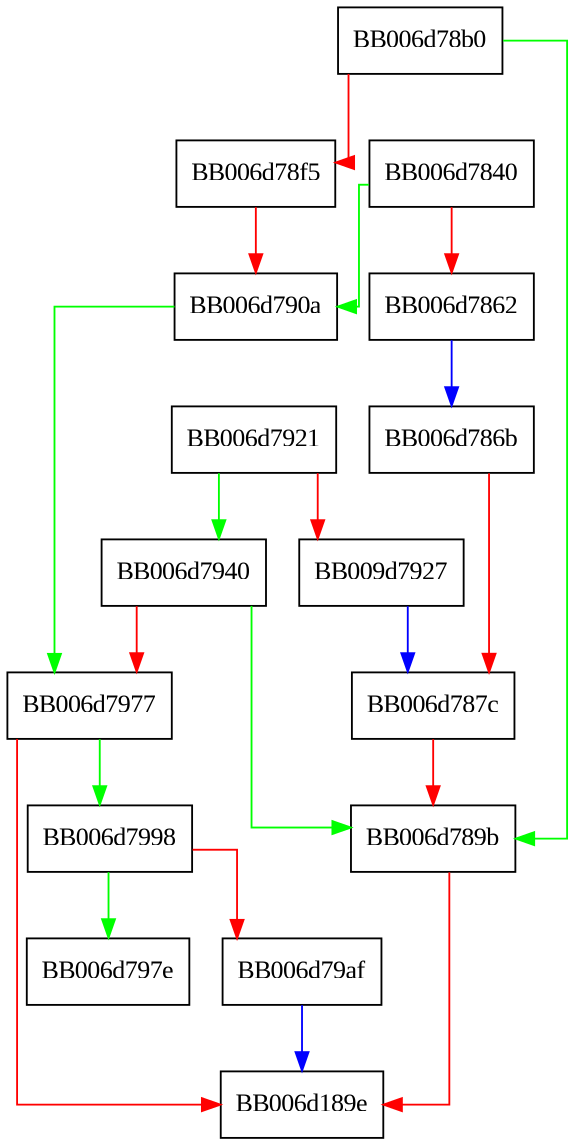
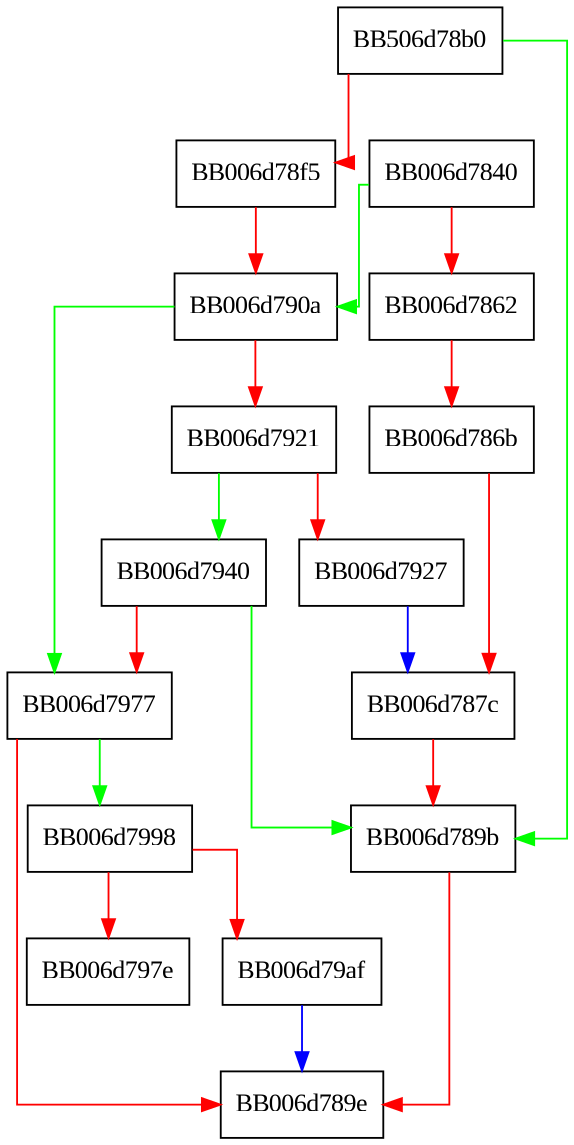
node "BB006d78b0": label "BB006d78b0" -> "BB506d78b0"
edge "BB006d790a" -> "BB006d7921": added
edge "BB006d7862" -> "BB006d786b": color blue -> red
node "BB009d7927": label "BB009d7927" -> "BB006d7927"
edge "BB006d7998" -> "BB006d797e": color green -> red
node "BB006d189e": label "BB006d189e" -> "BB006d789e"
